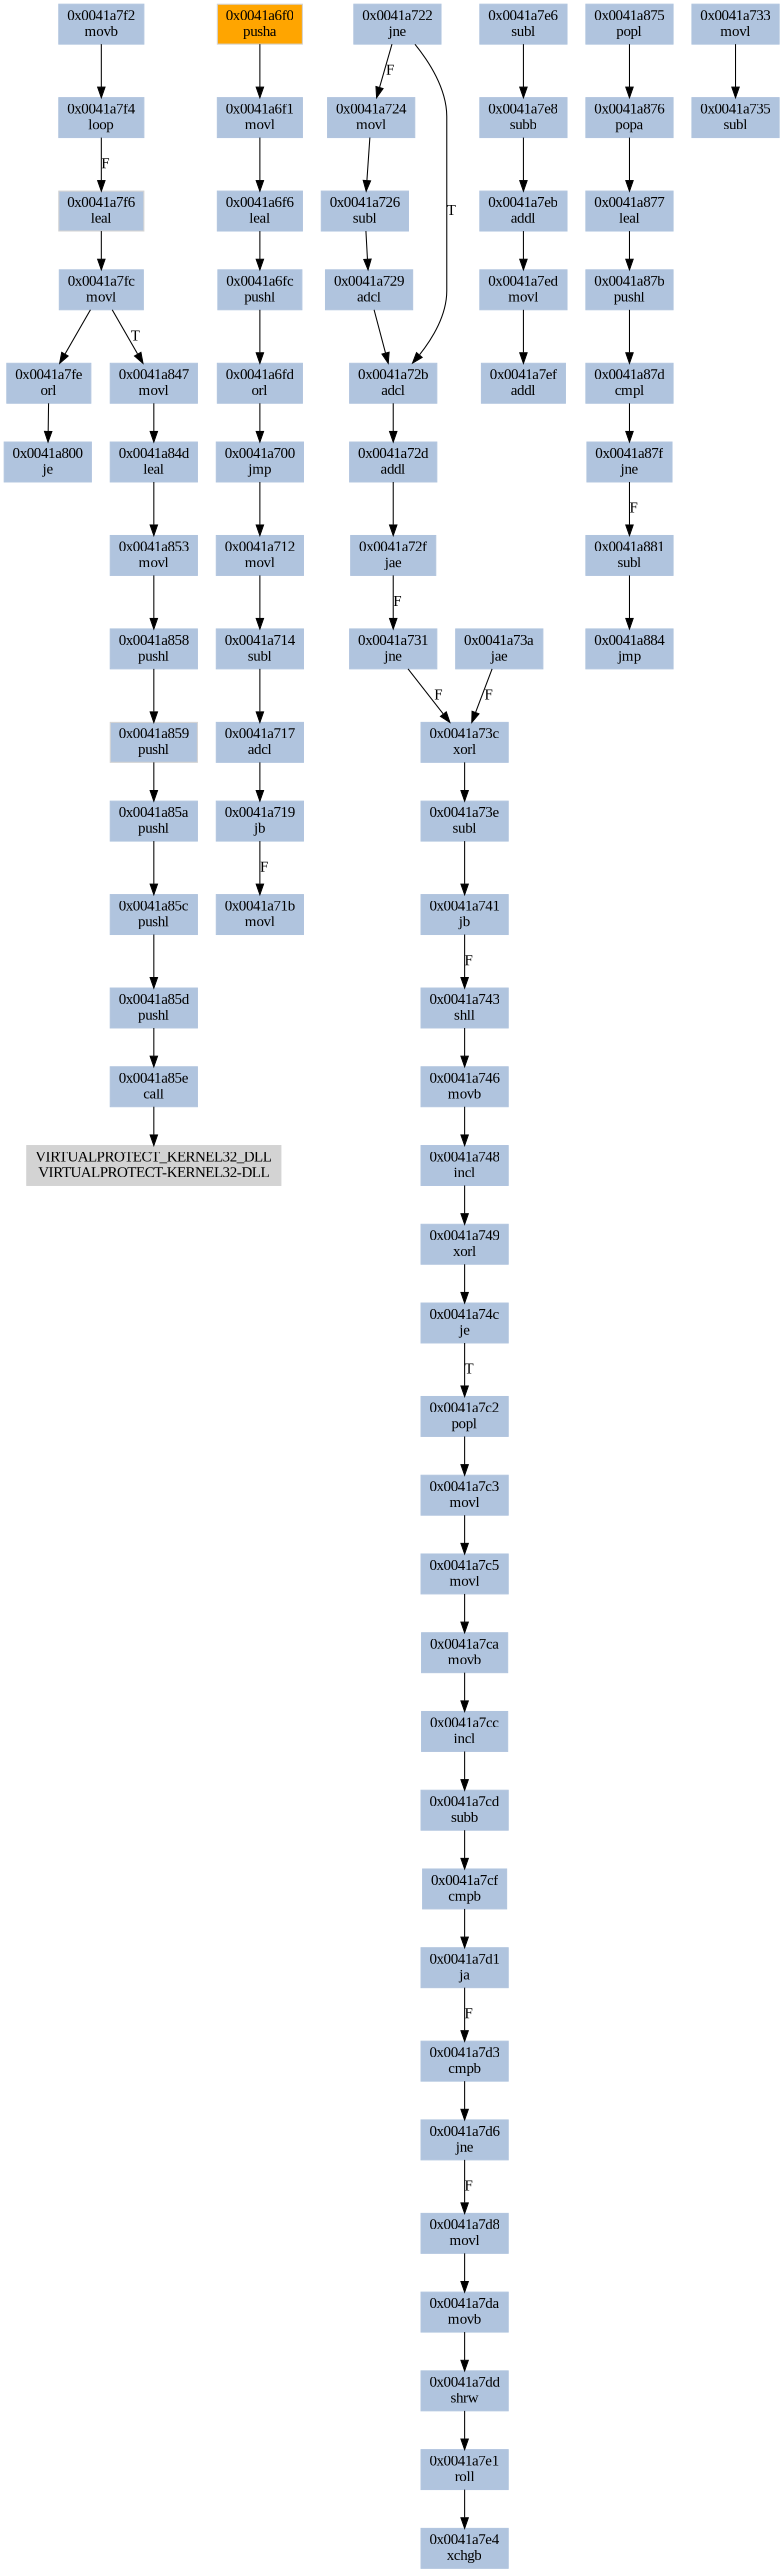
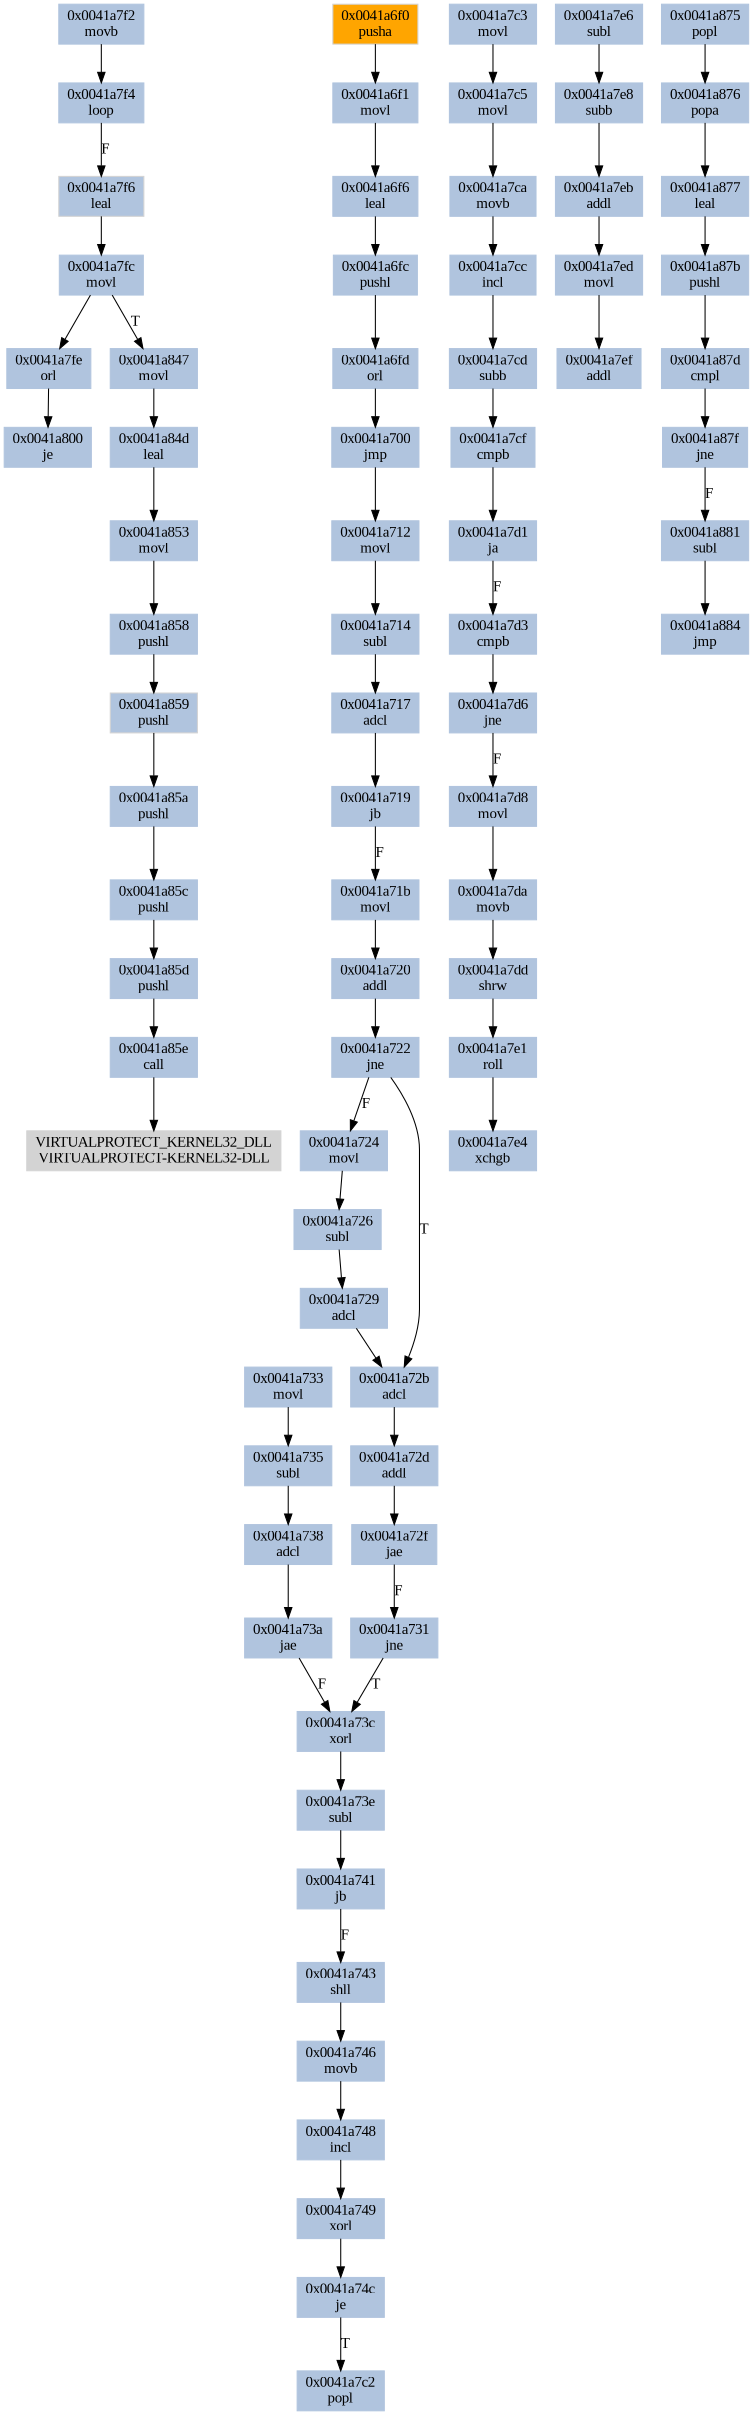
edge "0x0041a731 jne" -> "0x0041a73c xorl": label "F" -> "T"
node "0x0041a720 addl": added
edge "0x0041a7c2 popl" -> "0x0041a7c3 movl": removed
node "0x0041a738 adcl": added
